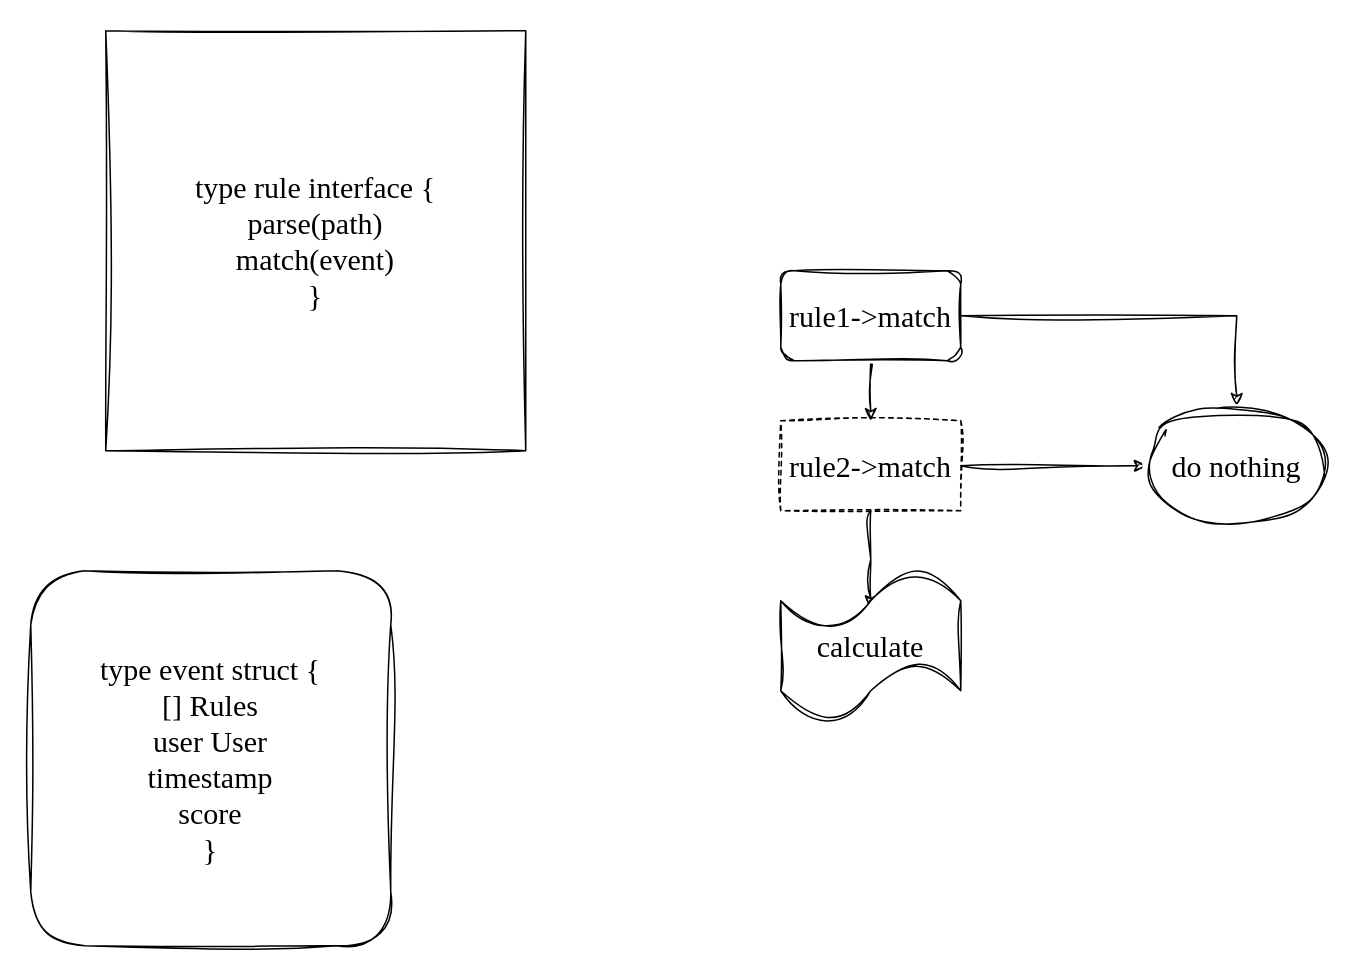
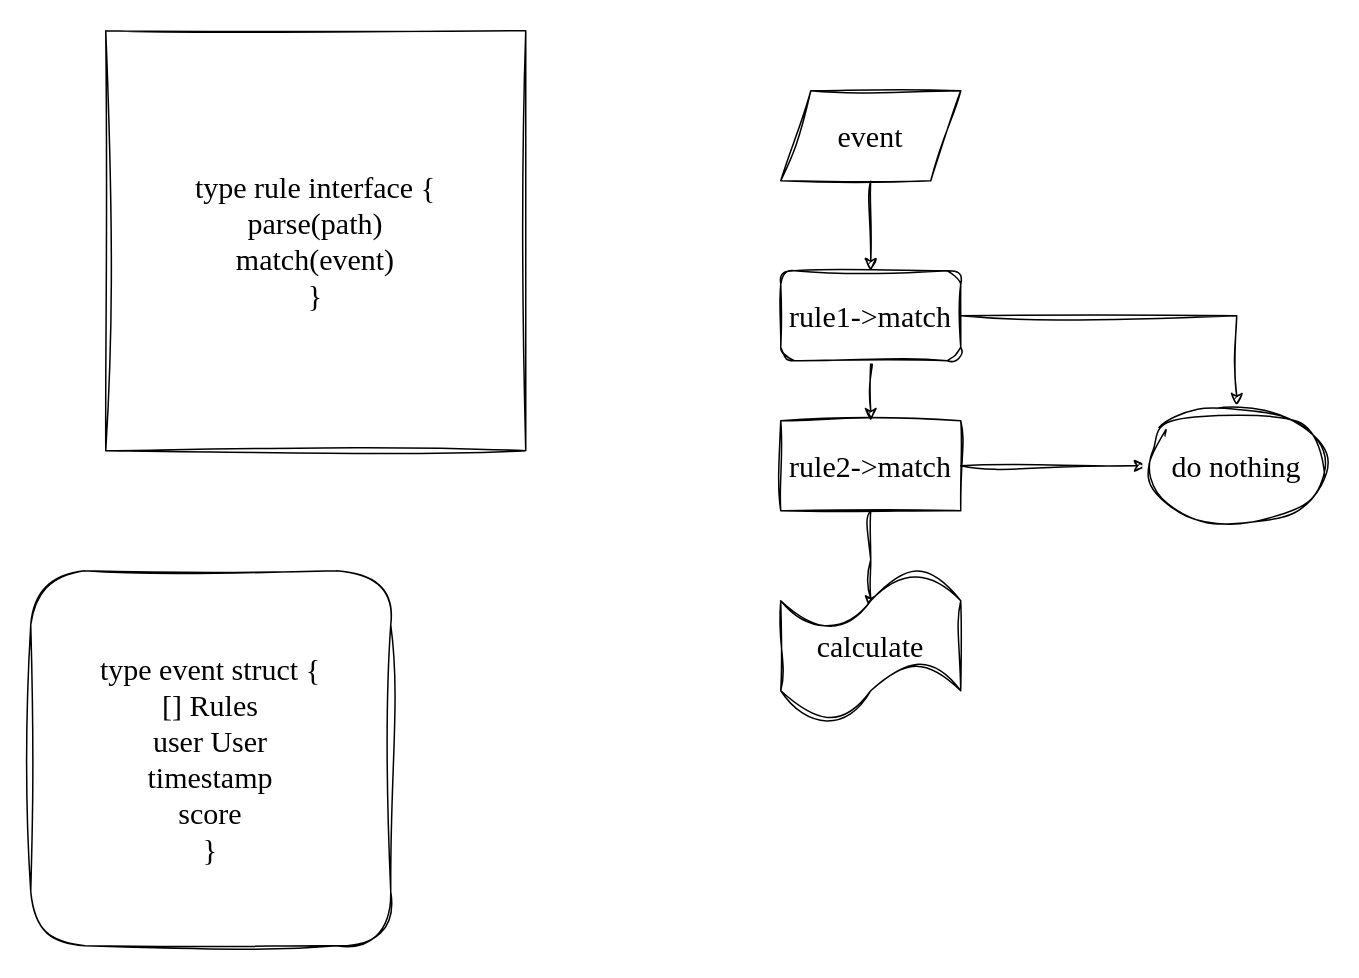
node "event": added
edge "event" -> "rule1->match": added
node "rule2->match": style dashed -> solid
